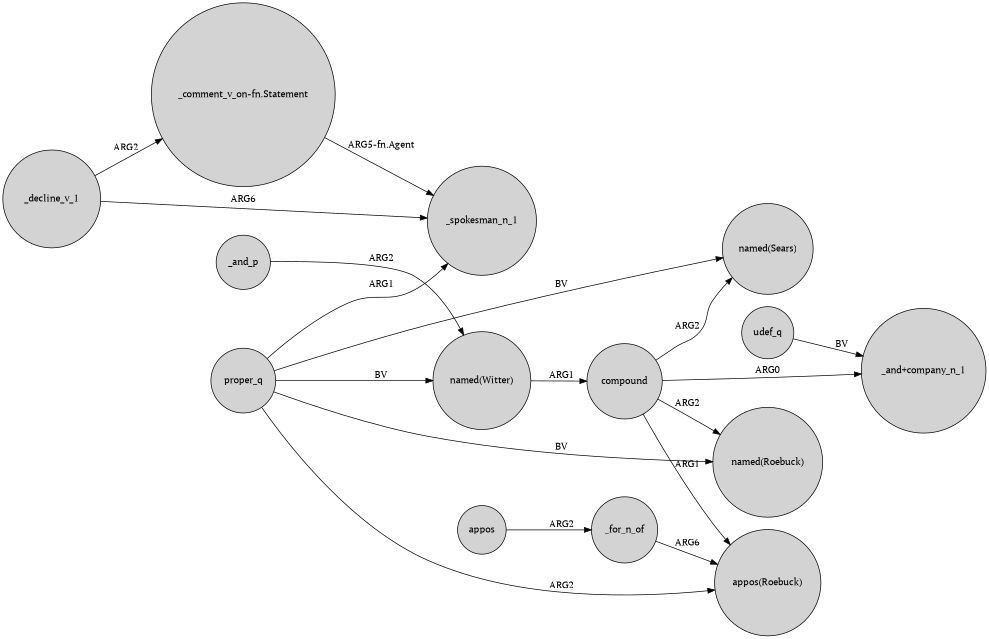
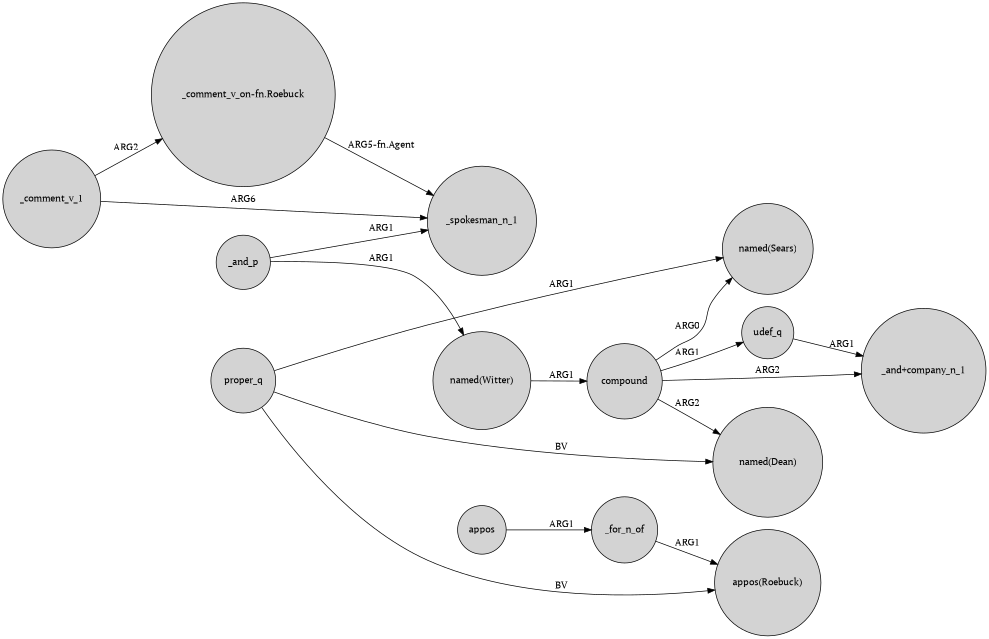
node "_comment_v_on-fn.Statement": label "_comment_v_on-fn.Statement" -> "_comment_v_on-fn.Roebuck"
node "_decline_v_1": label "_decline_v_1" -> "_comment_v_1"
edge "_and_p" -> "named(Witter)": label "ARG2" -> "ARG1"
edge "proper_q" -> "named(Sears)": label "BV" -> "ARG1"
edge "proper_q" -> "_spokesman_n_1": now "_and_p" -> "_spokesman_n_1"
edge "compound" -> "named(Sears)": label "ARG2" -> "ARG0"
edge "udef_q" -> "_and+company_n_1": label "BV" -> "ARG1"
edge "compound" -> "_and+company_n_1": label "ARG0" -> "ARG2"
edge "proper_q" -> "named(Witter)": removed, label "BV"
node "named(Roebuck)": label "named(Roebuck)" -> "named(Dean)"
edge "compound" -> "appos(Roebuck)": now "compound" -> "udef_q"
edge "appos" -> "_for_n_of": label "ARG2" -> "ARG1"
edge "_for_n_of" -> "appos(Roebuck)": label "ARG6" -> "ARG1"
edge "proper_q" -> "appos(Roebuck)": label "ARG2" -> "BV"
